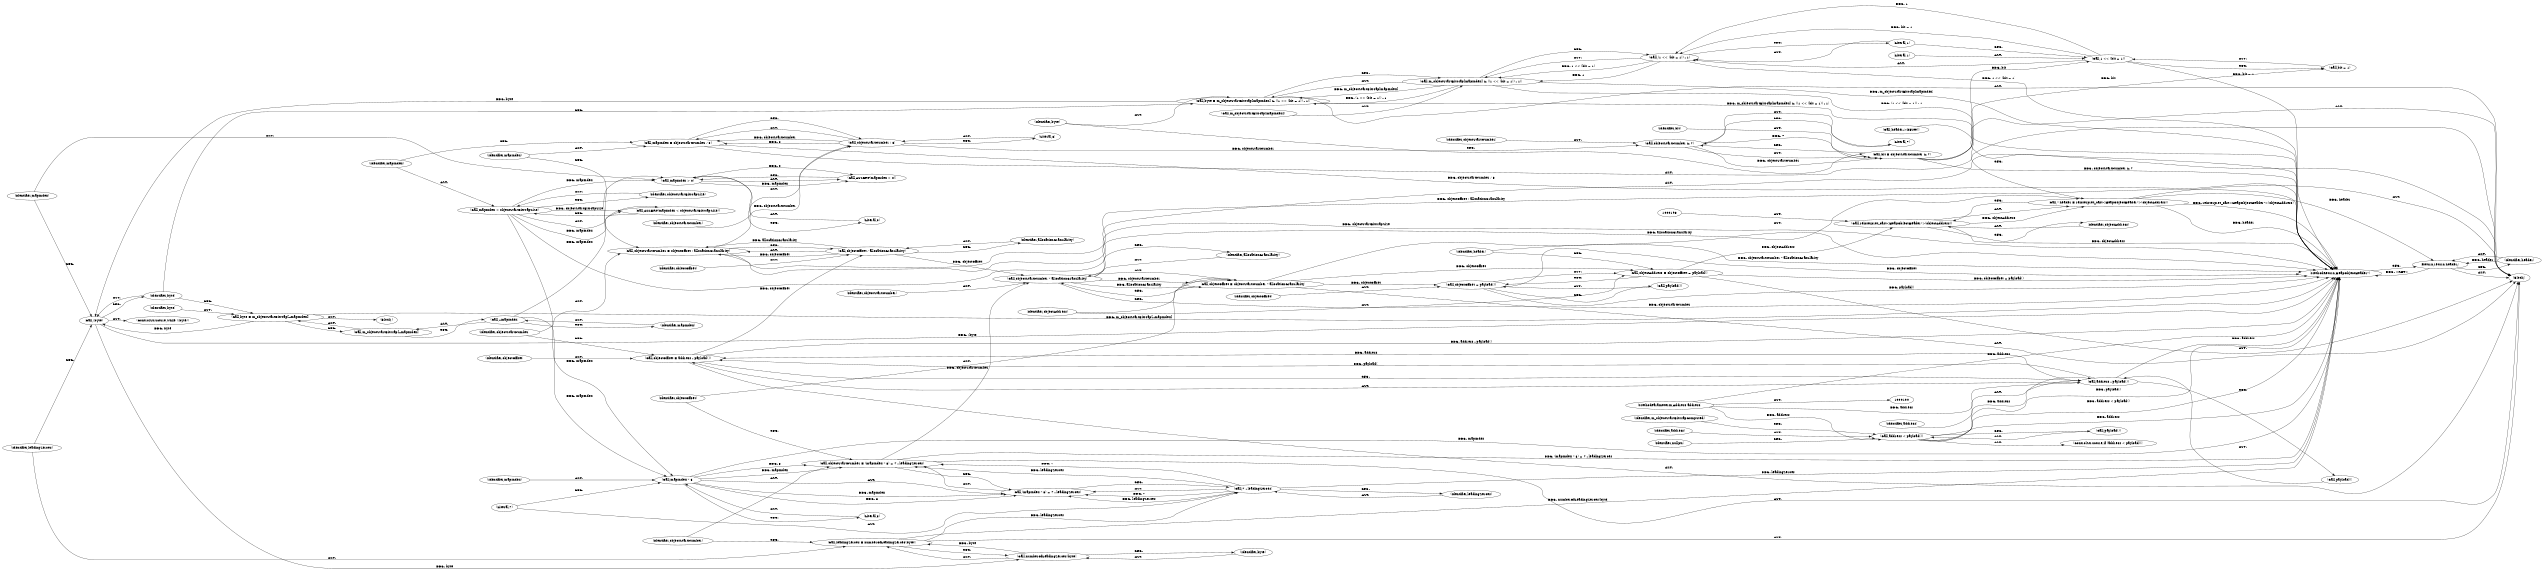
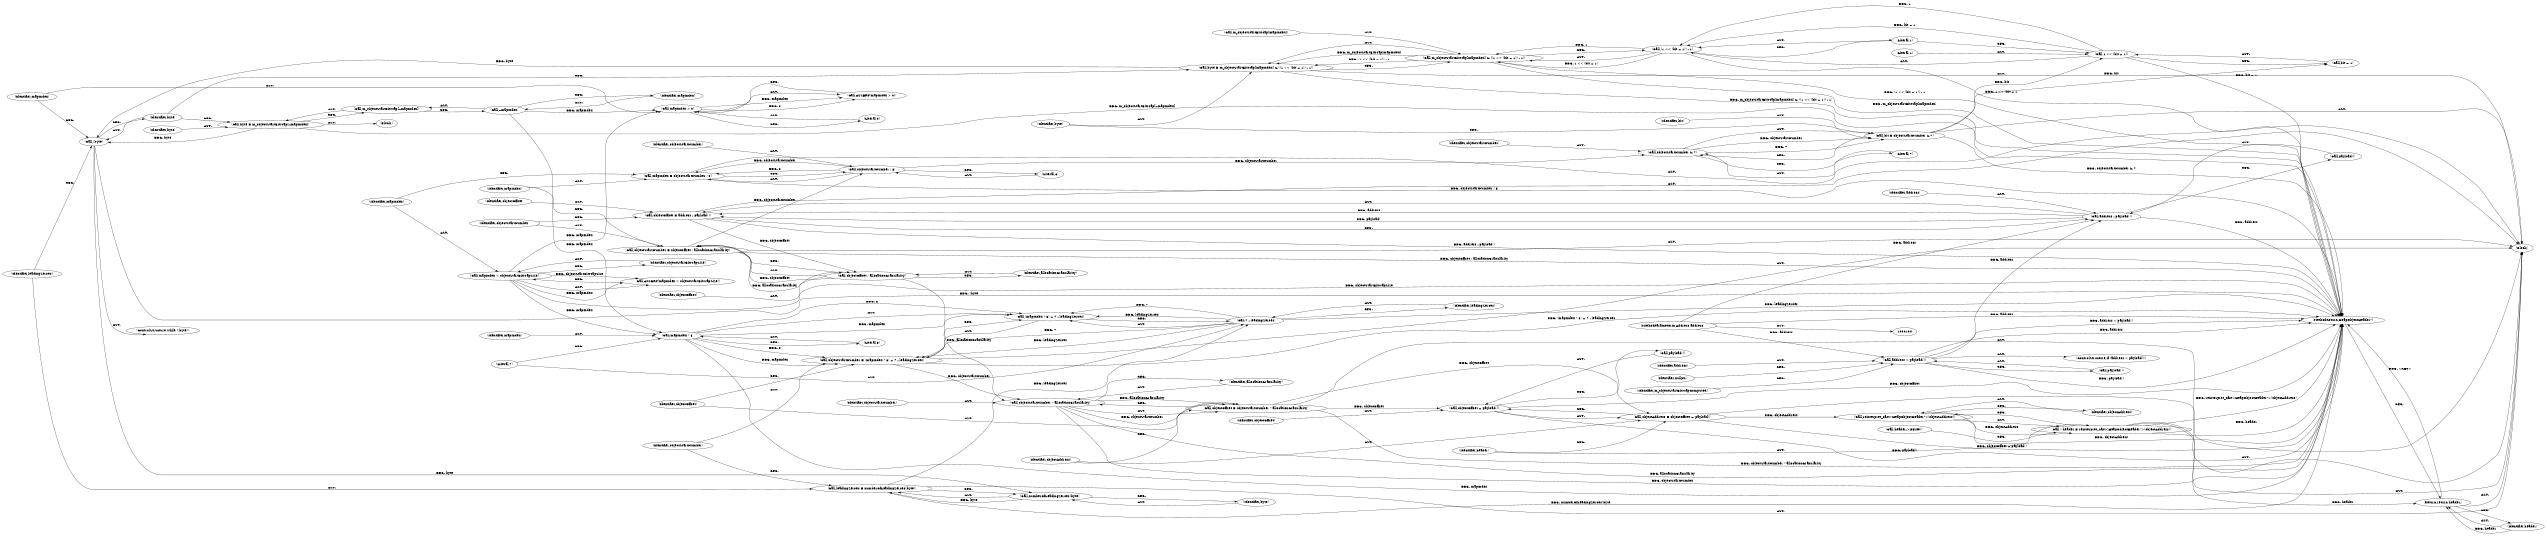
node "1000198": removed
edge "(Call,objectOffset / allocationGranularity)" -> "(Call,objectStartNumber * allocationGranularity)": label "DDG: objectOffset" -> "DDG: allocationGranularity"
